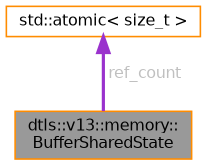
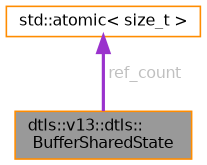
node "dtls::v13::memory:: BufferSharedState": label "dtls::v13::memory:: BufferSharedState" -> "dtls::v13::dtls:: BufferSharedState"
